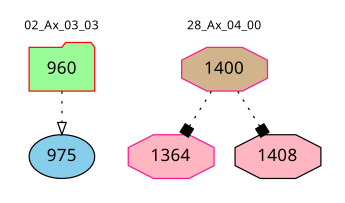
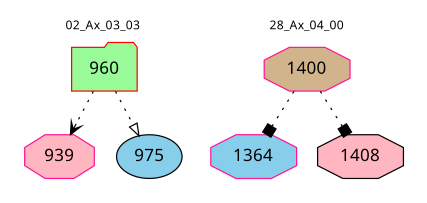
node "939": added
node "1364": fillcolor lightpink -> skyblue
